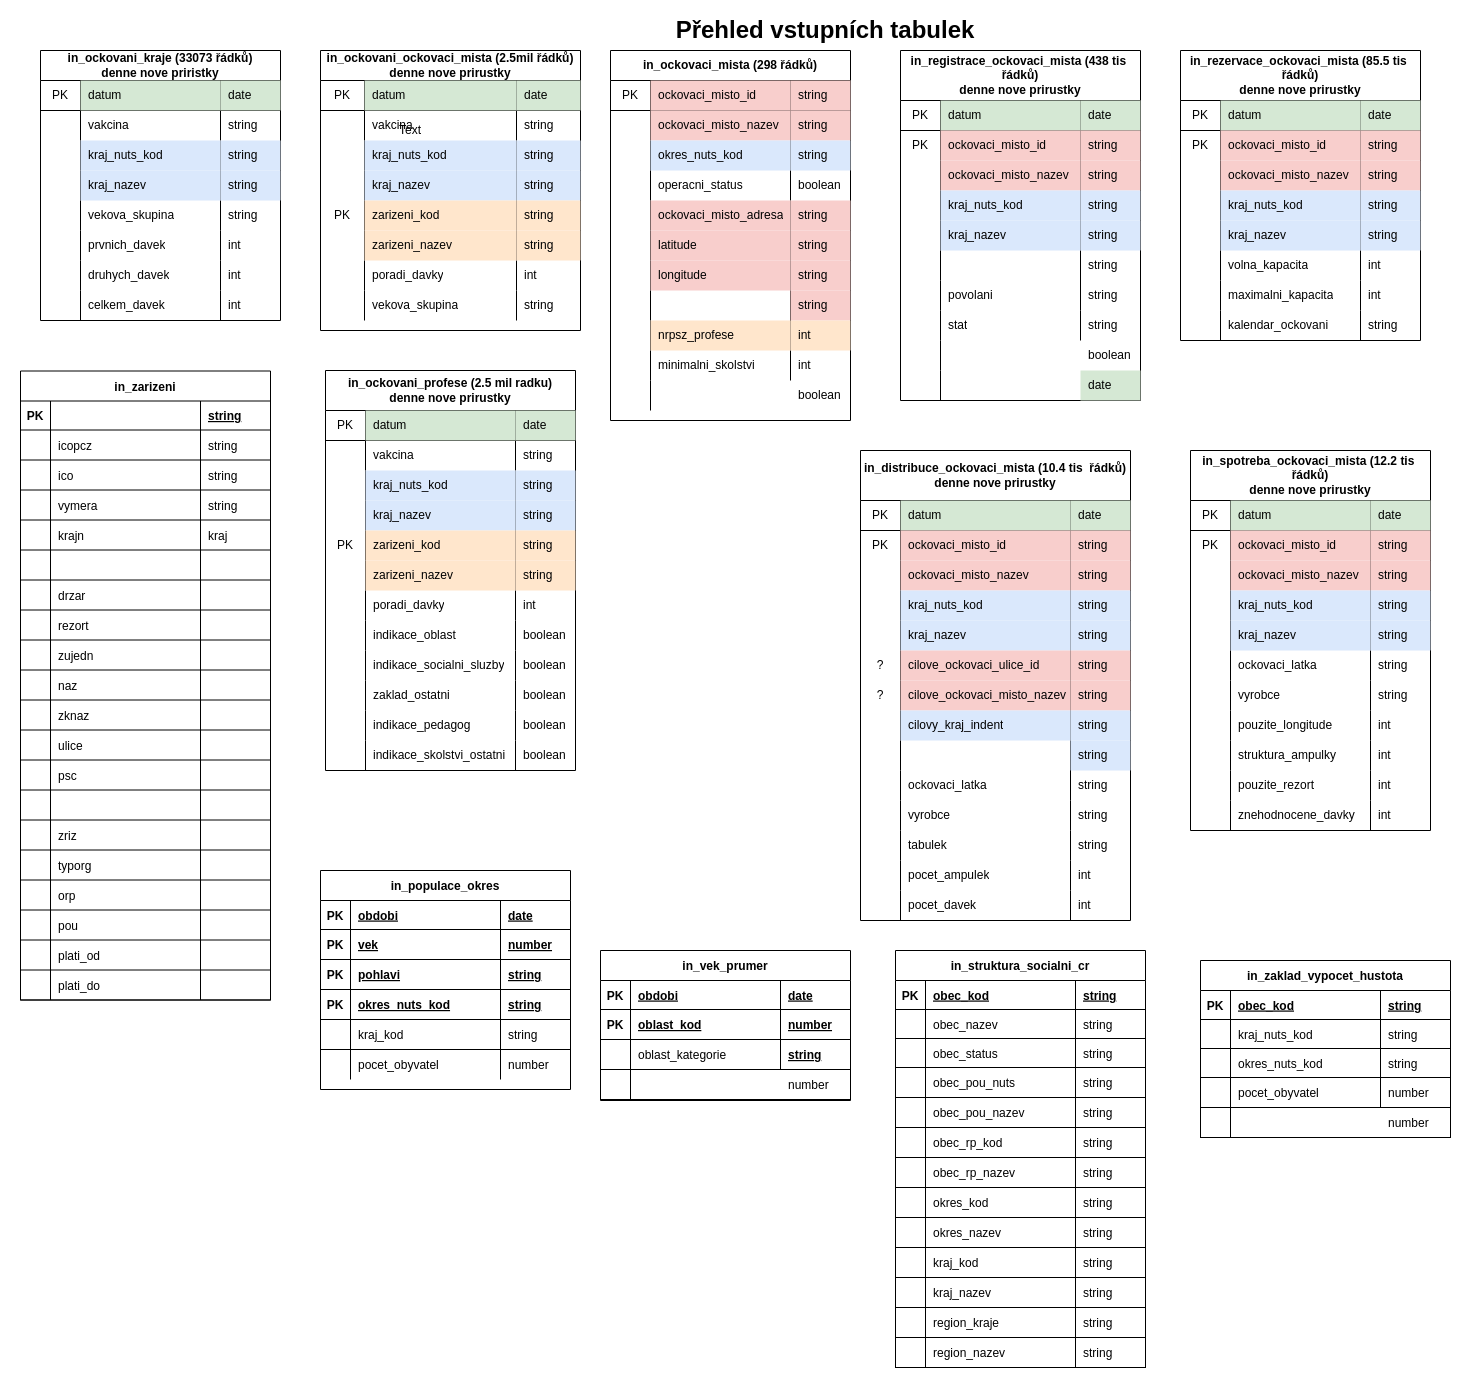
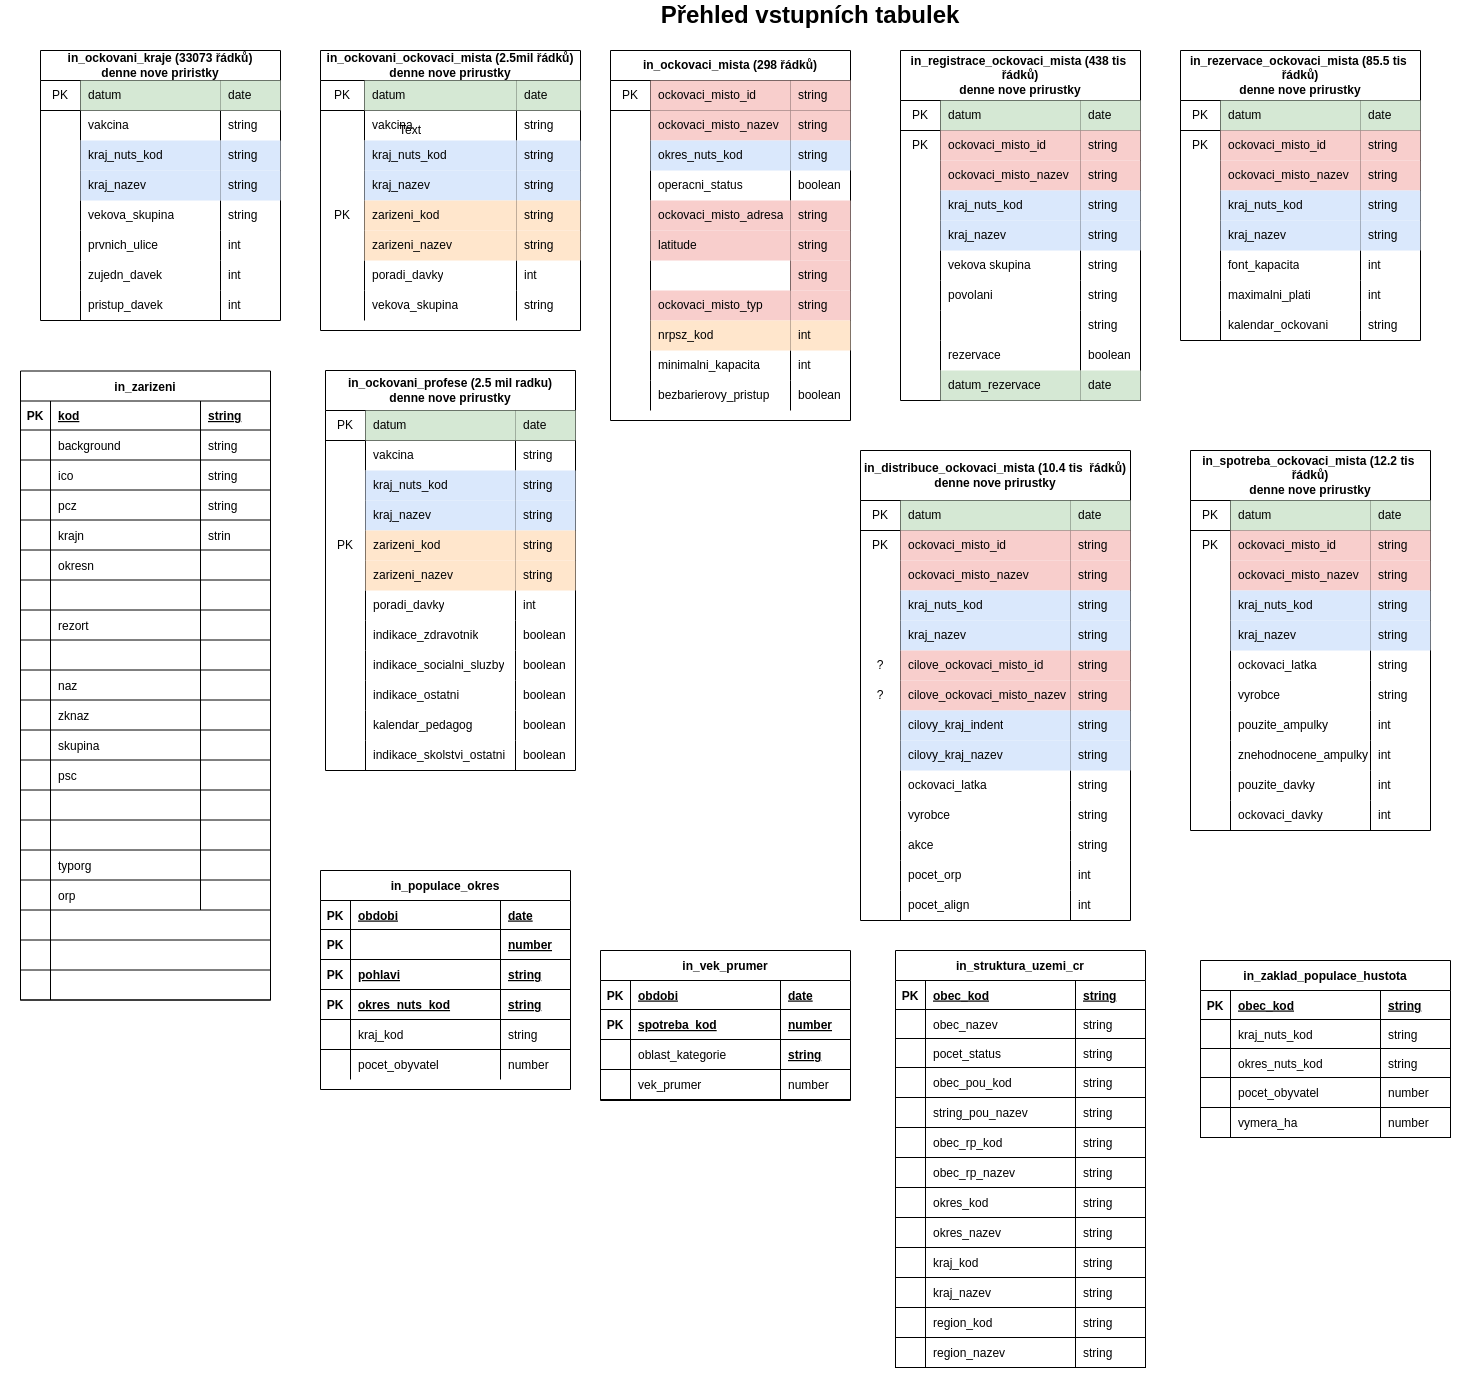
node "Přehled vstupních tabulek": moved (826, 31) -> (811, 16)
node "prvnich_davek": label "prvnich_davek" -> "prvnich_ulice"
node "vekova skupina": added
node "volna_kapacita": label "volna_kapacita" -> "font_kapacita"
node "druhych_davek": label "druhych_davek" -> "zujedn_davek"
node "longitude": removed
node "maximalni_kapacita": label "maximalni_kapacita" -> "maximalni_plati"
node "celkem_davek": label "celkem_davek" -> "pristup_davek"
node "ockovaci_misto_typ": added
node "stat": removed
node "nrpsz_profese": label "nrpsz_profese" -> "nrpsz_kod"
node "rezervace": added
node "minimalni_skolstvi": label "minimalni_skolstvi" -> "minimalni_kapacita"
node "datum_rezervace": added
node "bezbarierovy_pristup": added
node "kod": added
node "icopcz": label "icopcz" -> "background"
node "vymera": label "vymera" -> "pcz"
node "kraj": label "kraj" -> "strin"
node "okresn": added
node "drzar": removed
node "indikace_oblast": label "indikace_oblast" -> "indikace_zdravotnik"
node "zujedn": removed
node "cilove_ockovaci_ulice_id": label "cilove_ockovaci_ulice_id" -> "cilove_ockovaci_misto_id"
node "zaklad_ostatni": label "zaklad_ostatni" -> "indikace_ostatni"
node "indikace_pedagog": label "indikace_pedagog" -> "kalendar_pedagog"
node "pouzite_longitude": label "pouzite_longitude" -> "pouzite_ampulky"
node "ulice": label "ulice" -> "skupina"
node "cilovy_kraj_nazev": added
node "struktura_ampulky": label "struktura_ampulky" -> "znehodnocene_ampulky"
node "pouzite_rezort": label "pouzite_rezort" -> "pouzite_davky"
node "znehodnocene_davky": label "znehodnocene_davky" -> "ockovaci_davky"
node "zriz": removed
node "tabulek": label "tabulek" -> "akce"
node "pocet_ampulek": label "pocet_ampulek" -> "pocet_orp"
node "pocet_davek": label "pocet_davek" -> "pocet_align"
node "pou": removed
node "vek": removed
node "plati_od": removed
node "in_struktura_socialni_cr": label "in_struktura_socialni_cr" -> "in_struktura_uzemi_cr"
node "in_zaklad_vypocet_hustota": label "in_zaklad_vypocet_hustota" -> "in_zaklad_populace_hustota"
node "plati_do": removed
node "oblast_kod": label "oblast_kod" -> "spotreba_kod"
node "obec_status": label "obec_status" -> "pocet_status"
node "obec_pou_nuts": label "obec_pou_nuts" -> "obec_pou_kod"
node "vek_prumer": added
node "obec_pou_nazev": label "obec_pou_nazev" -> "string_pou_nazev"
node "vymera_ha": added
node "region_kraje": label "region_kraje" -> "region_kod"
